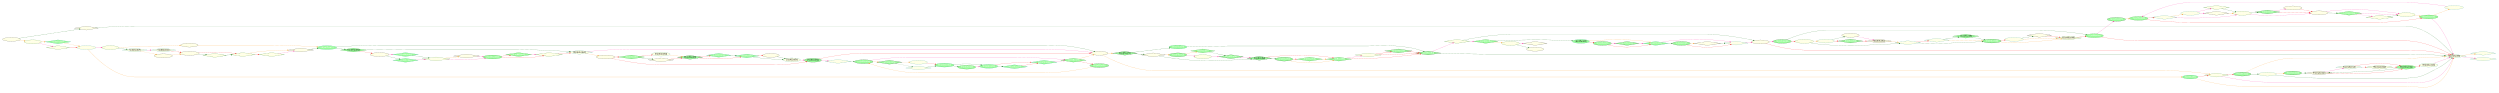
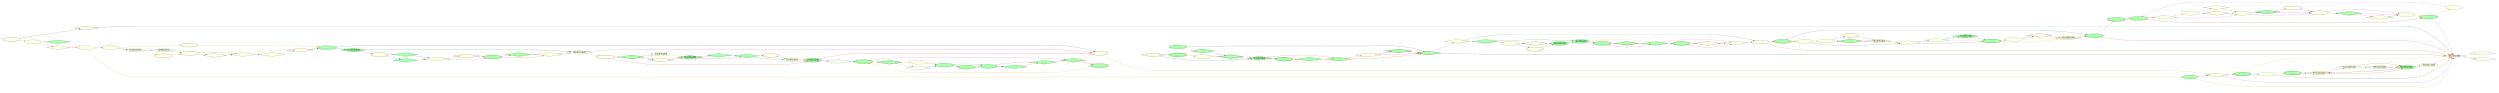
node "88 [ce19b,ce1a0]": added
node "35 [cdf72,cdf7c]": removed
